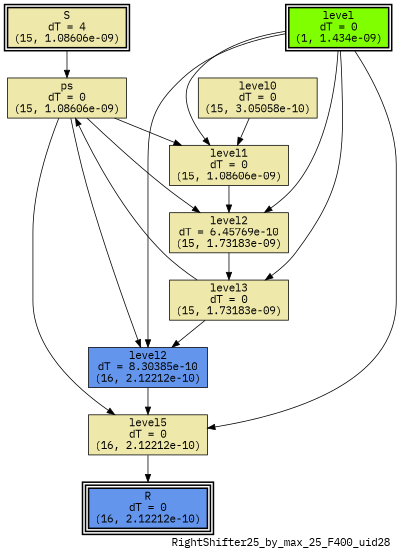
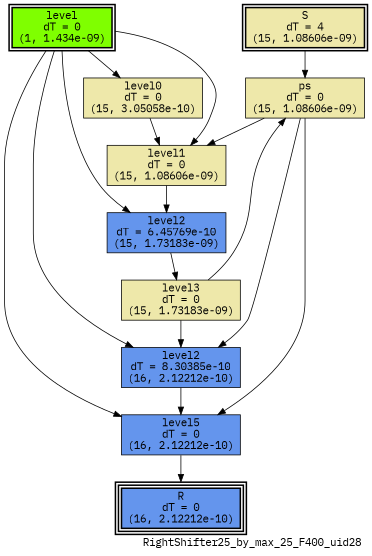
edge "ps dT = 0 (15, 1.08606e-09)" -> "level2 dT = 6.45769e-10 (15, 1.73183e-09)": removed
edge "level dT = 0 (1, 1.434e-09)" -> "level3 dT = 0 (15, 1.73183e-09)": now "level dT = 0 (1, 1.434e-09)" -> "level0 dT = 0 (15, 3.05058e-10)"
node "level2 dT = 6.45769e-10 (15, 1.73183e-09)": fillcolor palegoldenrod -> cornflowerblue
node "level5 dT = 0 (16, 2.12212e-10)": fillcolor palegoldenrod -> cornflowerblue
